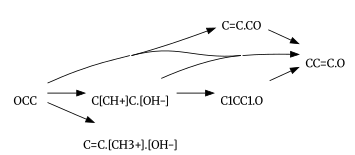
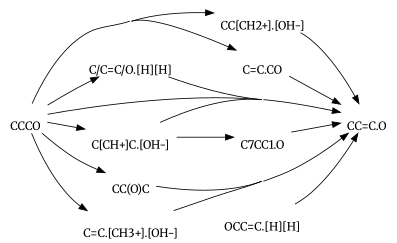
node "CC[CH2+].[OH-]": added
node "C/C=C/O.[H][H]": added
node "OCC": label "OCC" -> "CCCO"
node "C1CC1.O": label "C1CC1.O" -> "C7CC1.O"
node "CC(O)C": added
edge "C=C.[CH3+].[OH-]" -> "CC=C.O": added
node "OCC=C.[H][H]": added
